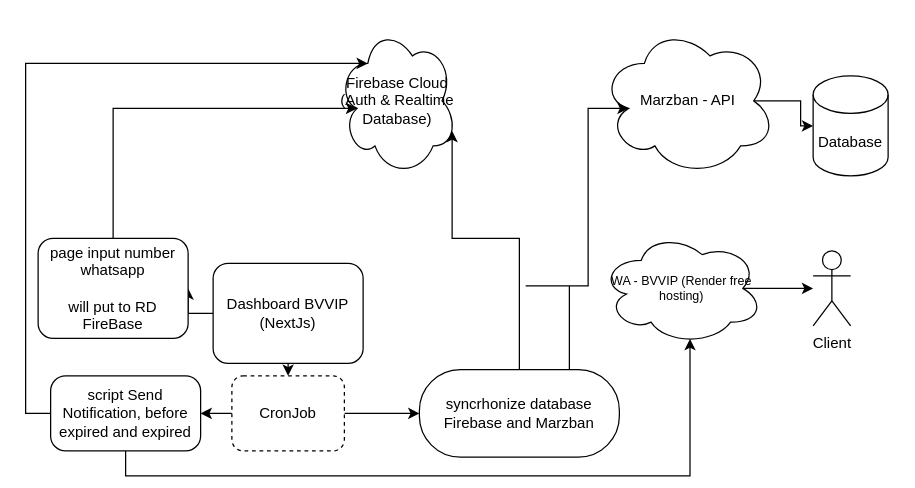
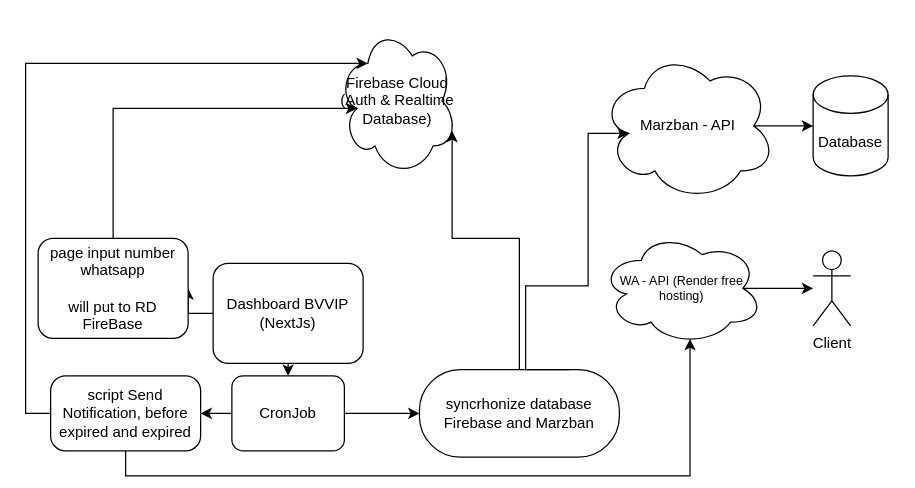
node "Marzban - API": moved (688, 101) -> (688, 126)
node "WA - BVVIP (Render free hosting)": label "WA - BVVIP (Render free hosting)" -> "WA - API (Render free hosting)"
node "CronJob": style dashed -> solid
